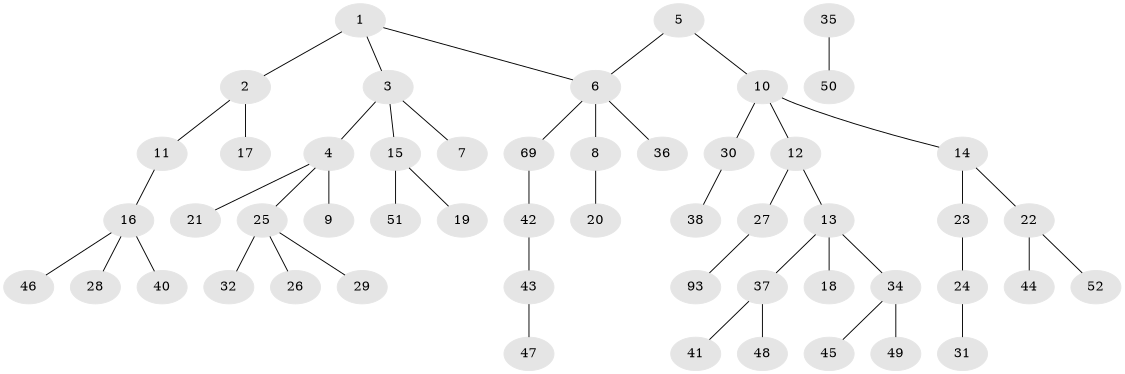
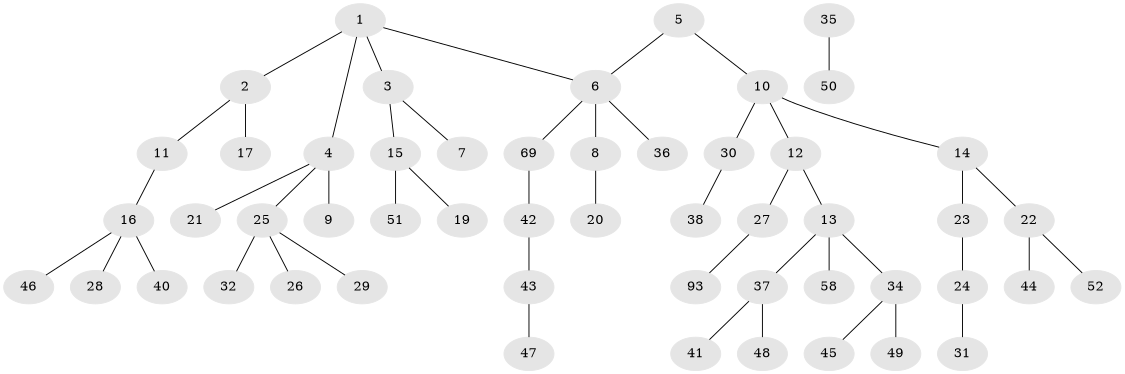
edge "3" -- "4": now "1" -- "4"
node "18": label "18" -> "58"
